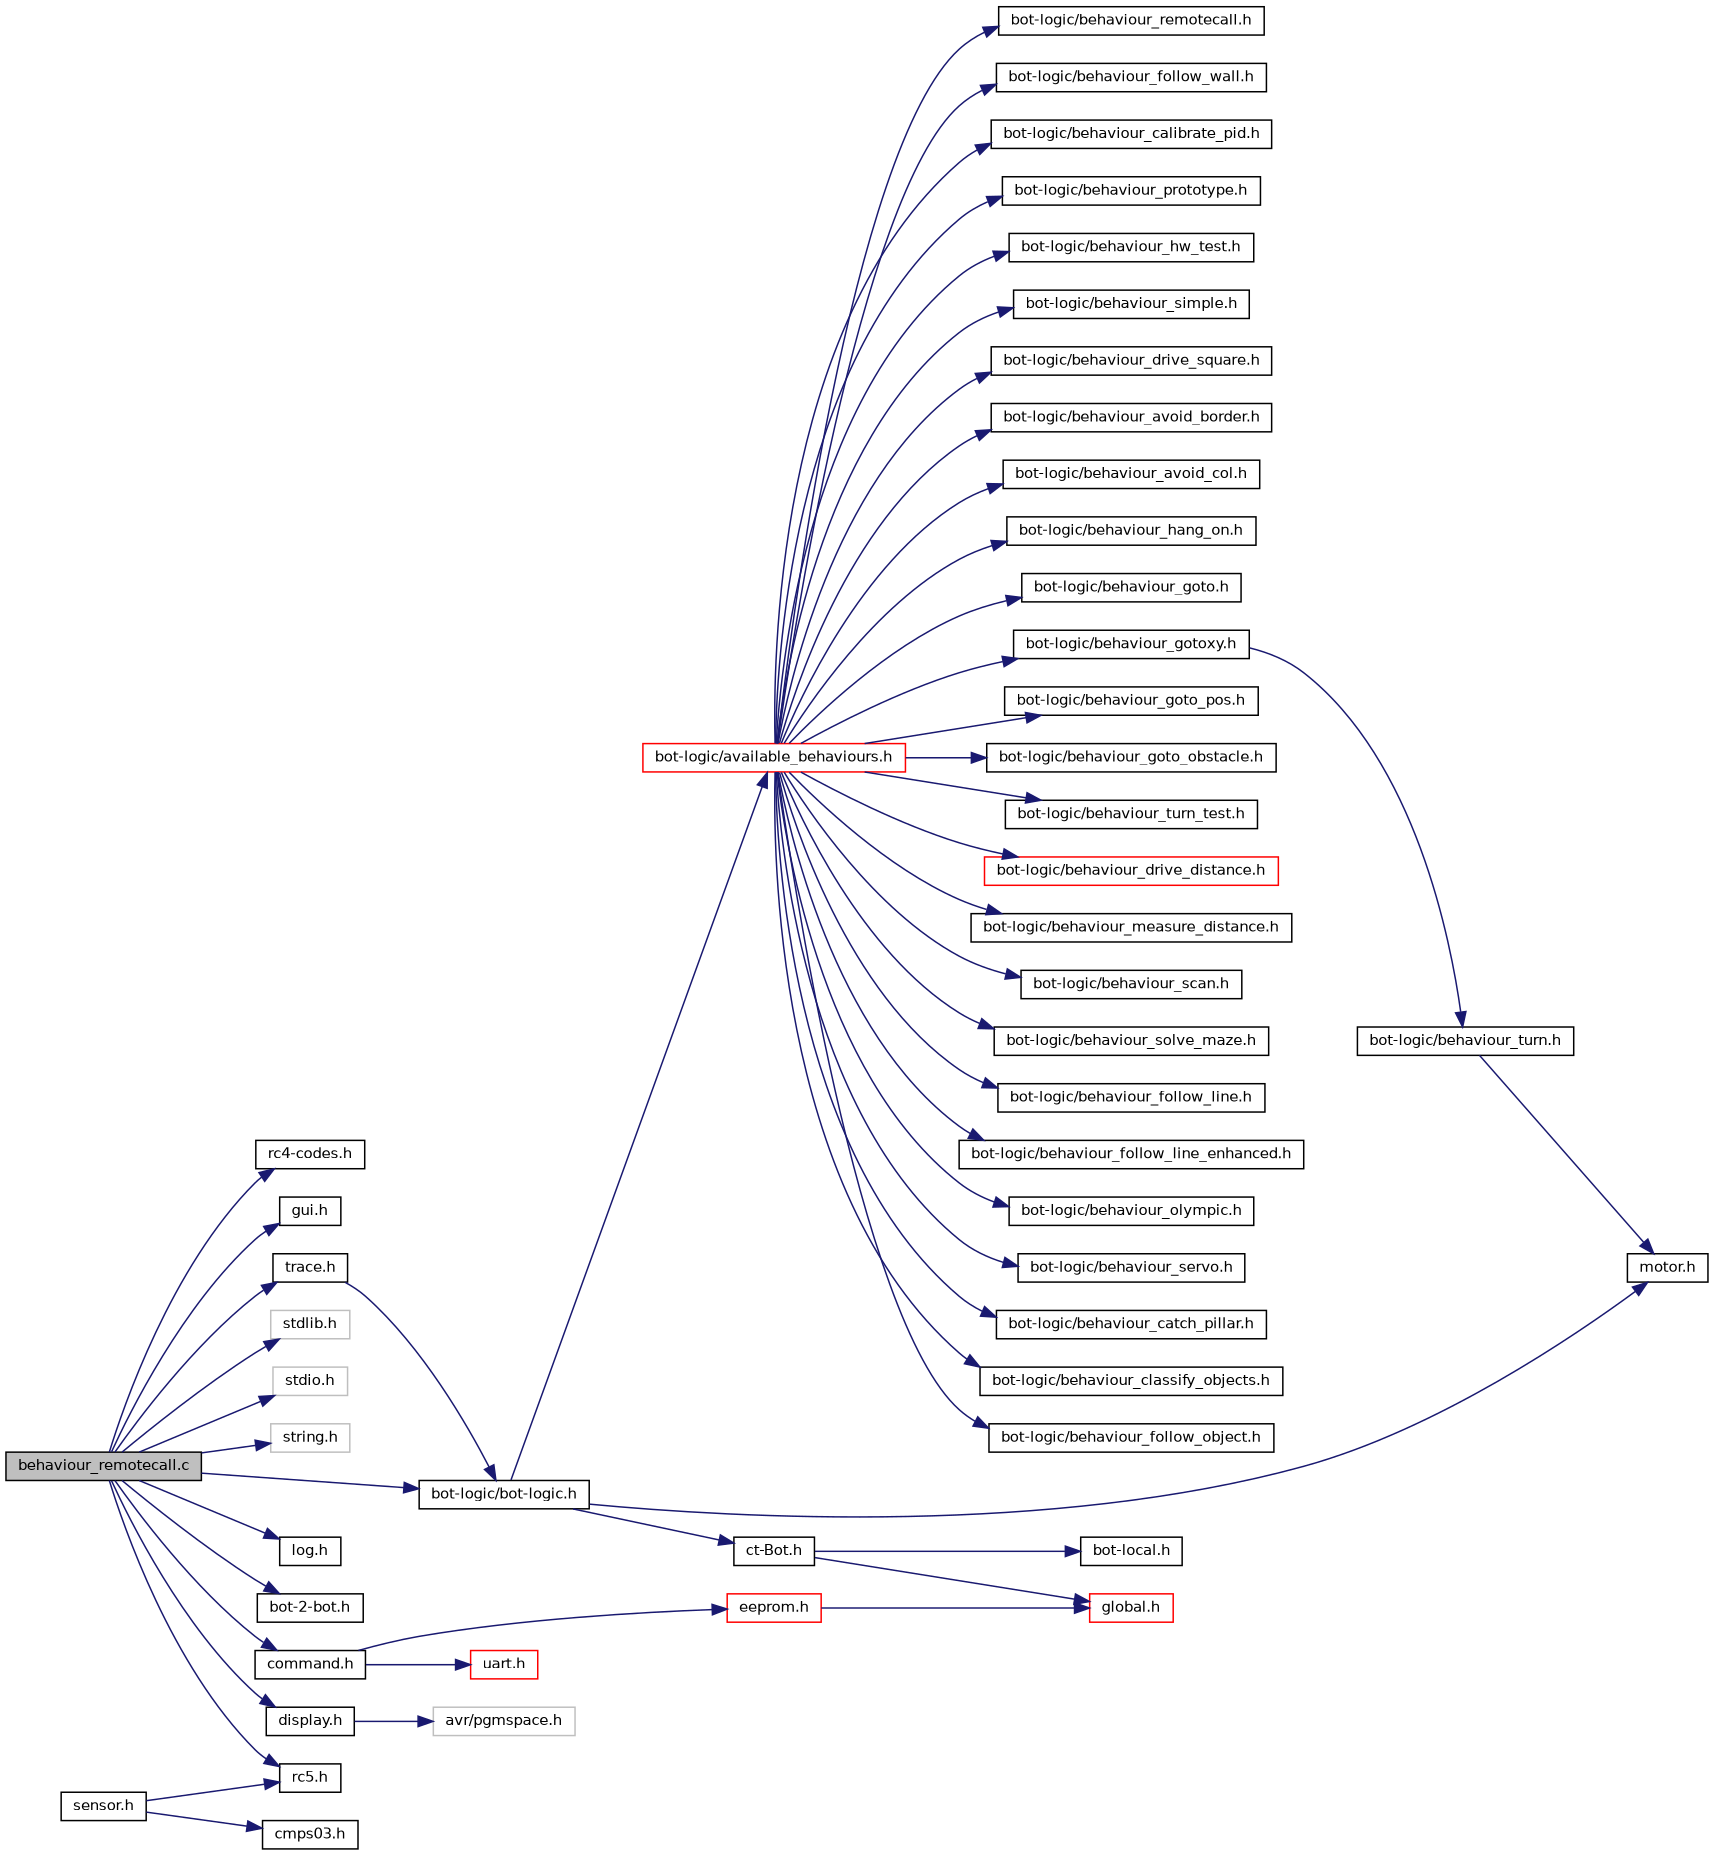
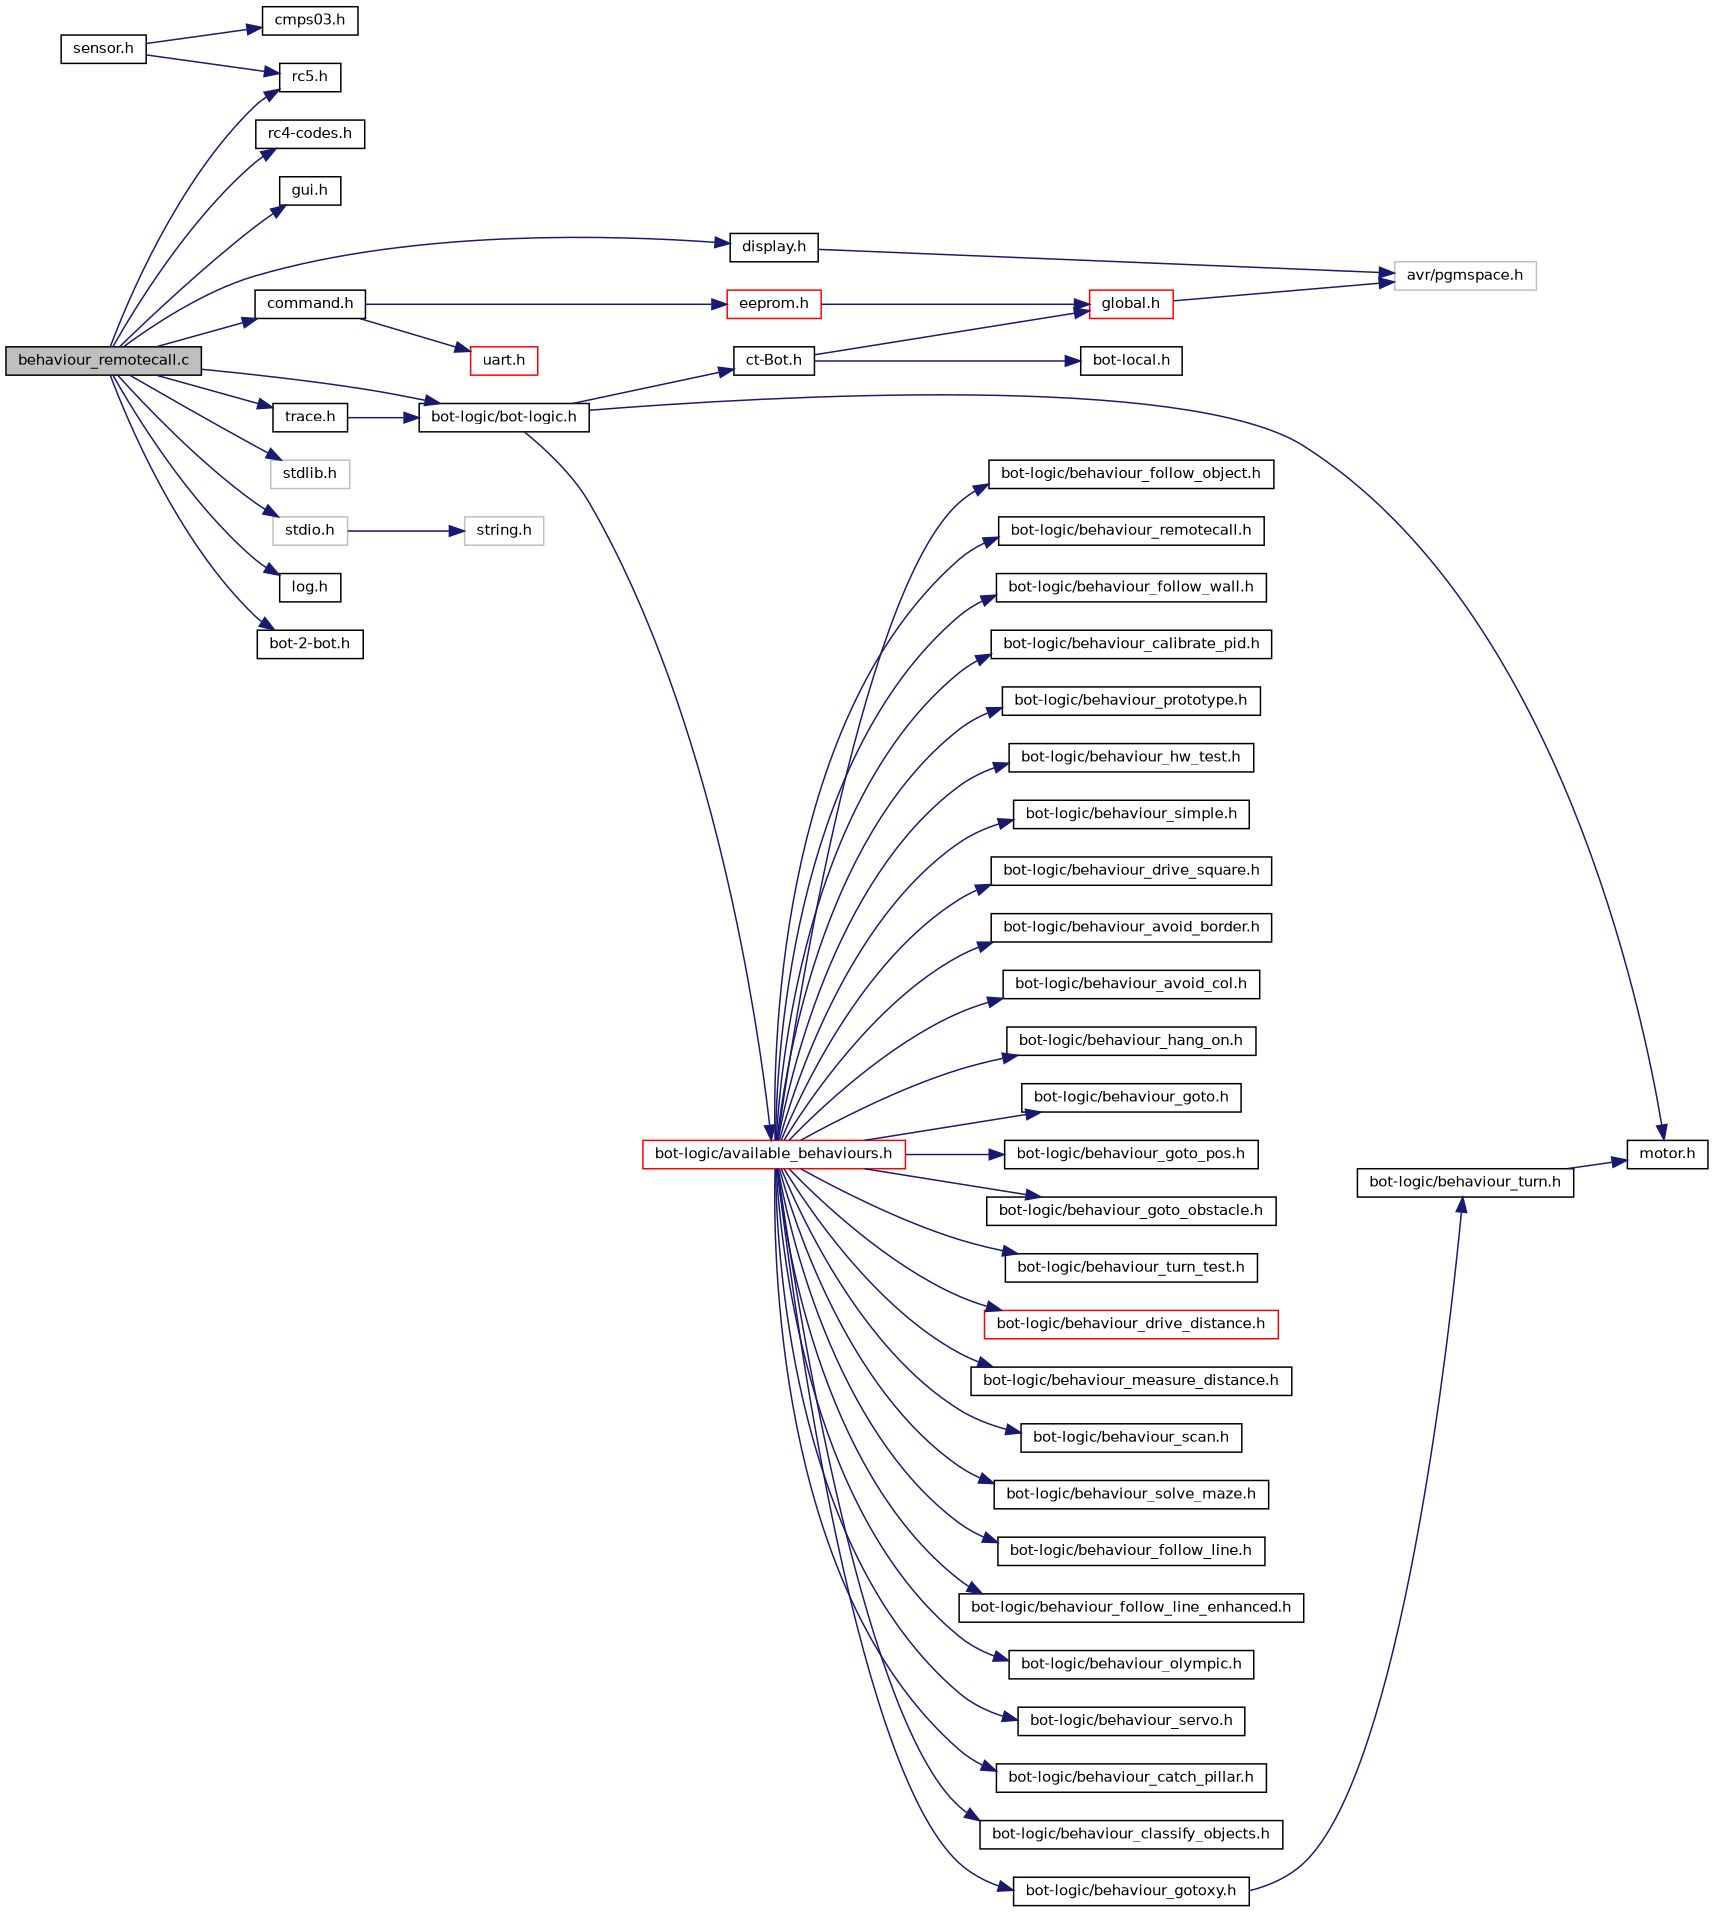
edge "global.h" -> "avr/pgmspace.h": added
edge "behaviour_remotecall.c" -> "string.h": now "stdio.h" -> "string.h"
